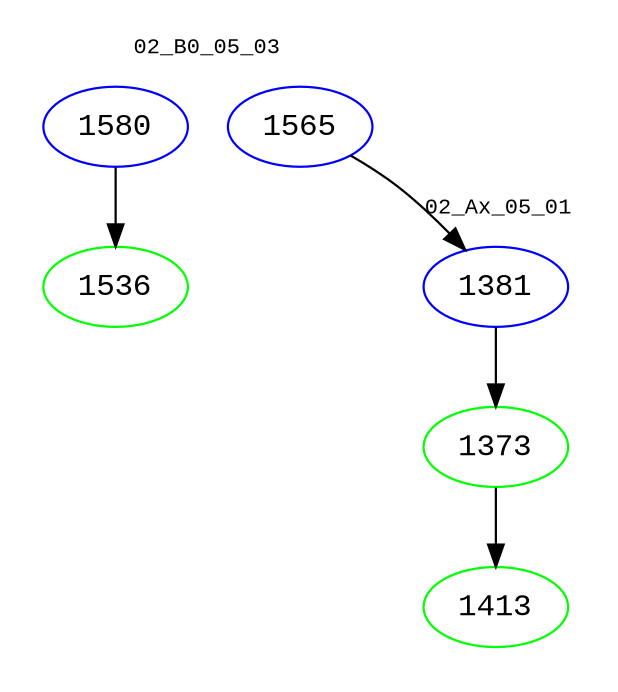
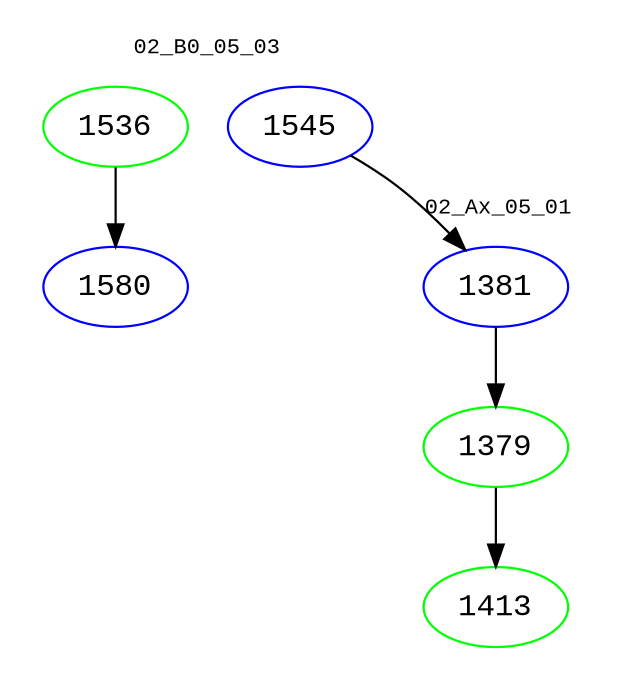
node "1565": label "1565" -> "1545"
edge "1580" -> "1536": reversed
node "1373": label "1373" -> "1379"
